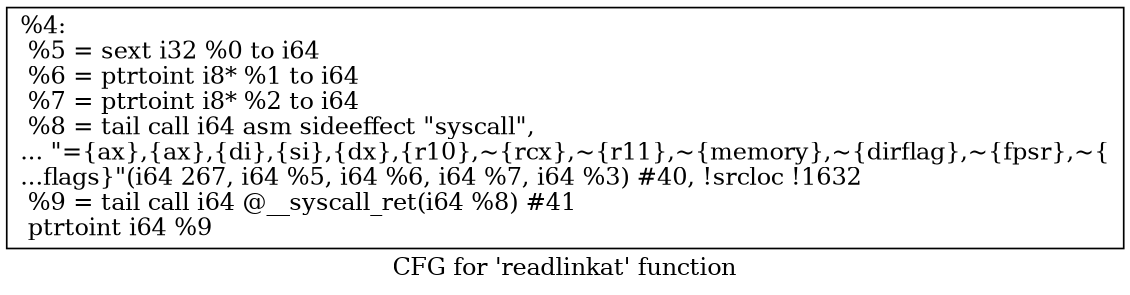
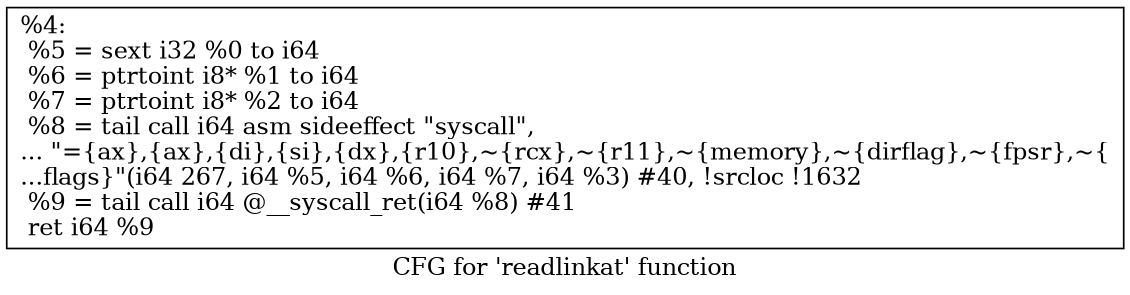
node "%4:": text "ptrtoint i64 %9" -> "ret i64 %9"
